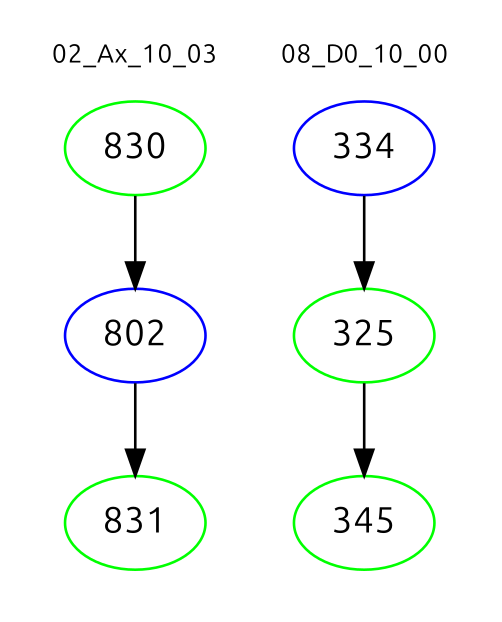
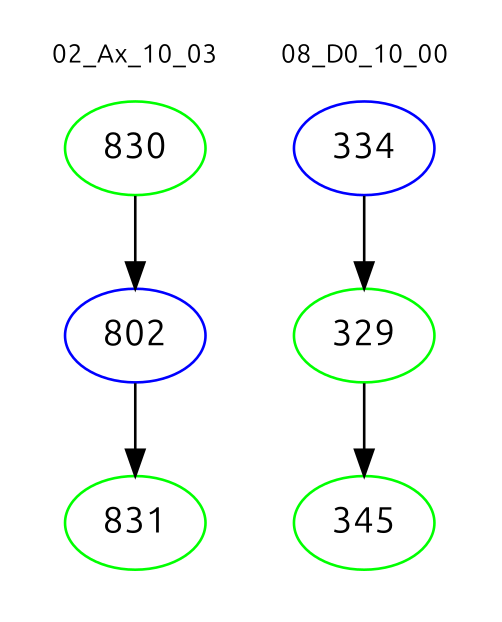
node "325": label "325" -> "329"
